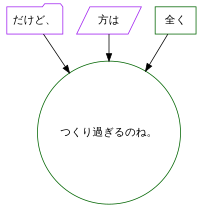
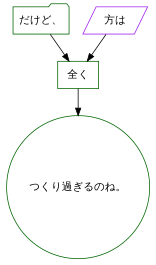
node "だけど、": color purple -> darkgreen
edge "方は" -> "つくり過ぎるのね。": now "方は" -> "全く"
edge "だけど、" -> "つくり過ぎるのね。": now "だけど、" -> "全く"
